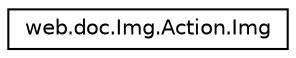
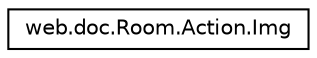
node "web.doc.Img.Action.Img": label "web.doc.Img.Action.Img" -> "web.doc.Room.Action.Img"
